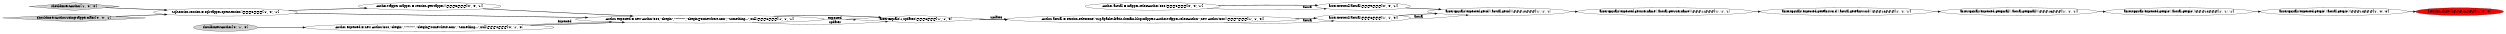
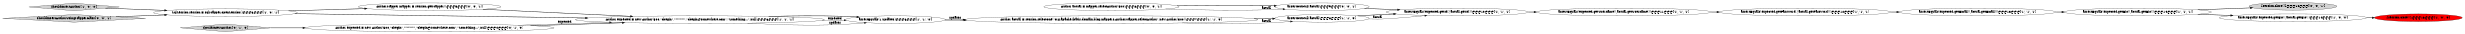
node "{session.close()}@@@16@@@['0', '0', '1']": added
node "assertEquals(1,updates)@@@6@@@['1', '1', '0']": shape diamond -> ellipse
node "shouldInsertAuthor['0', '1', '0']": shape ellipse -> diamond
